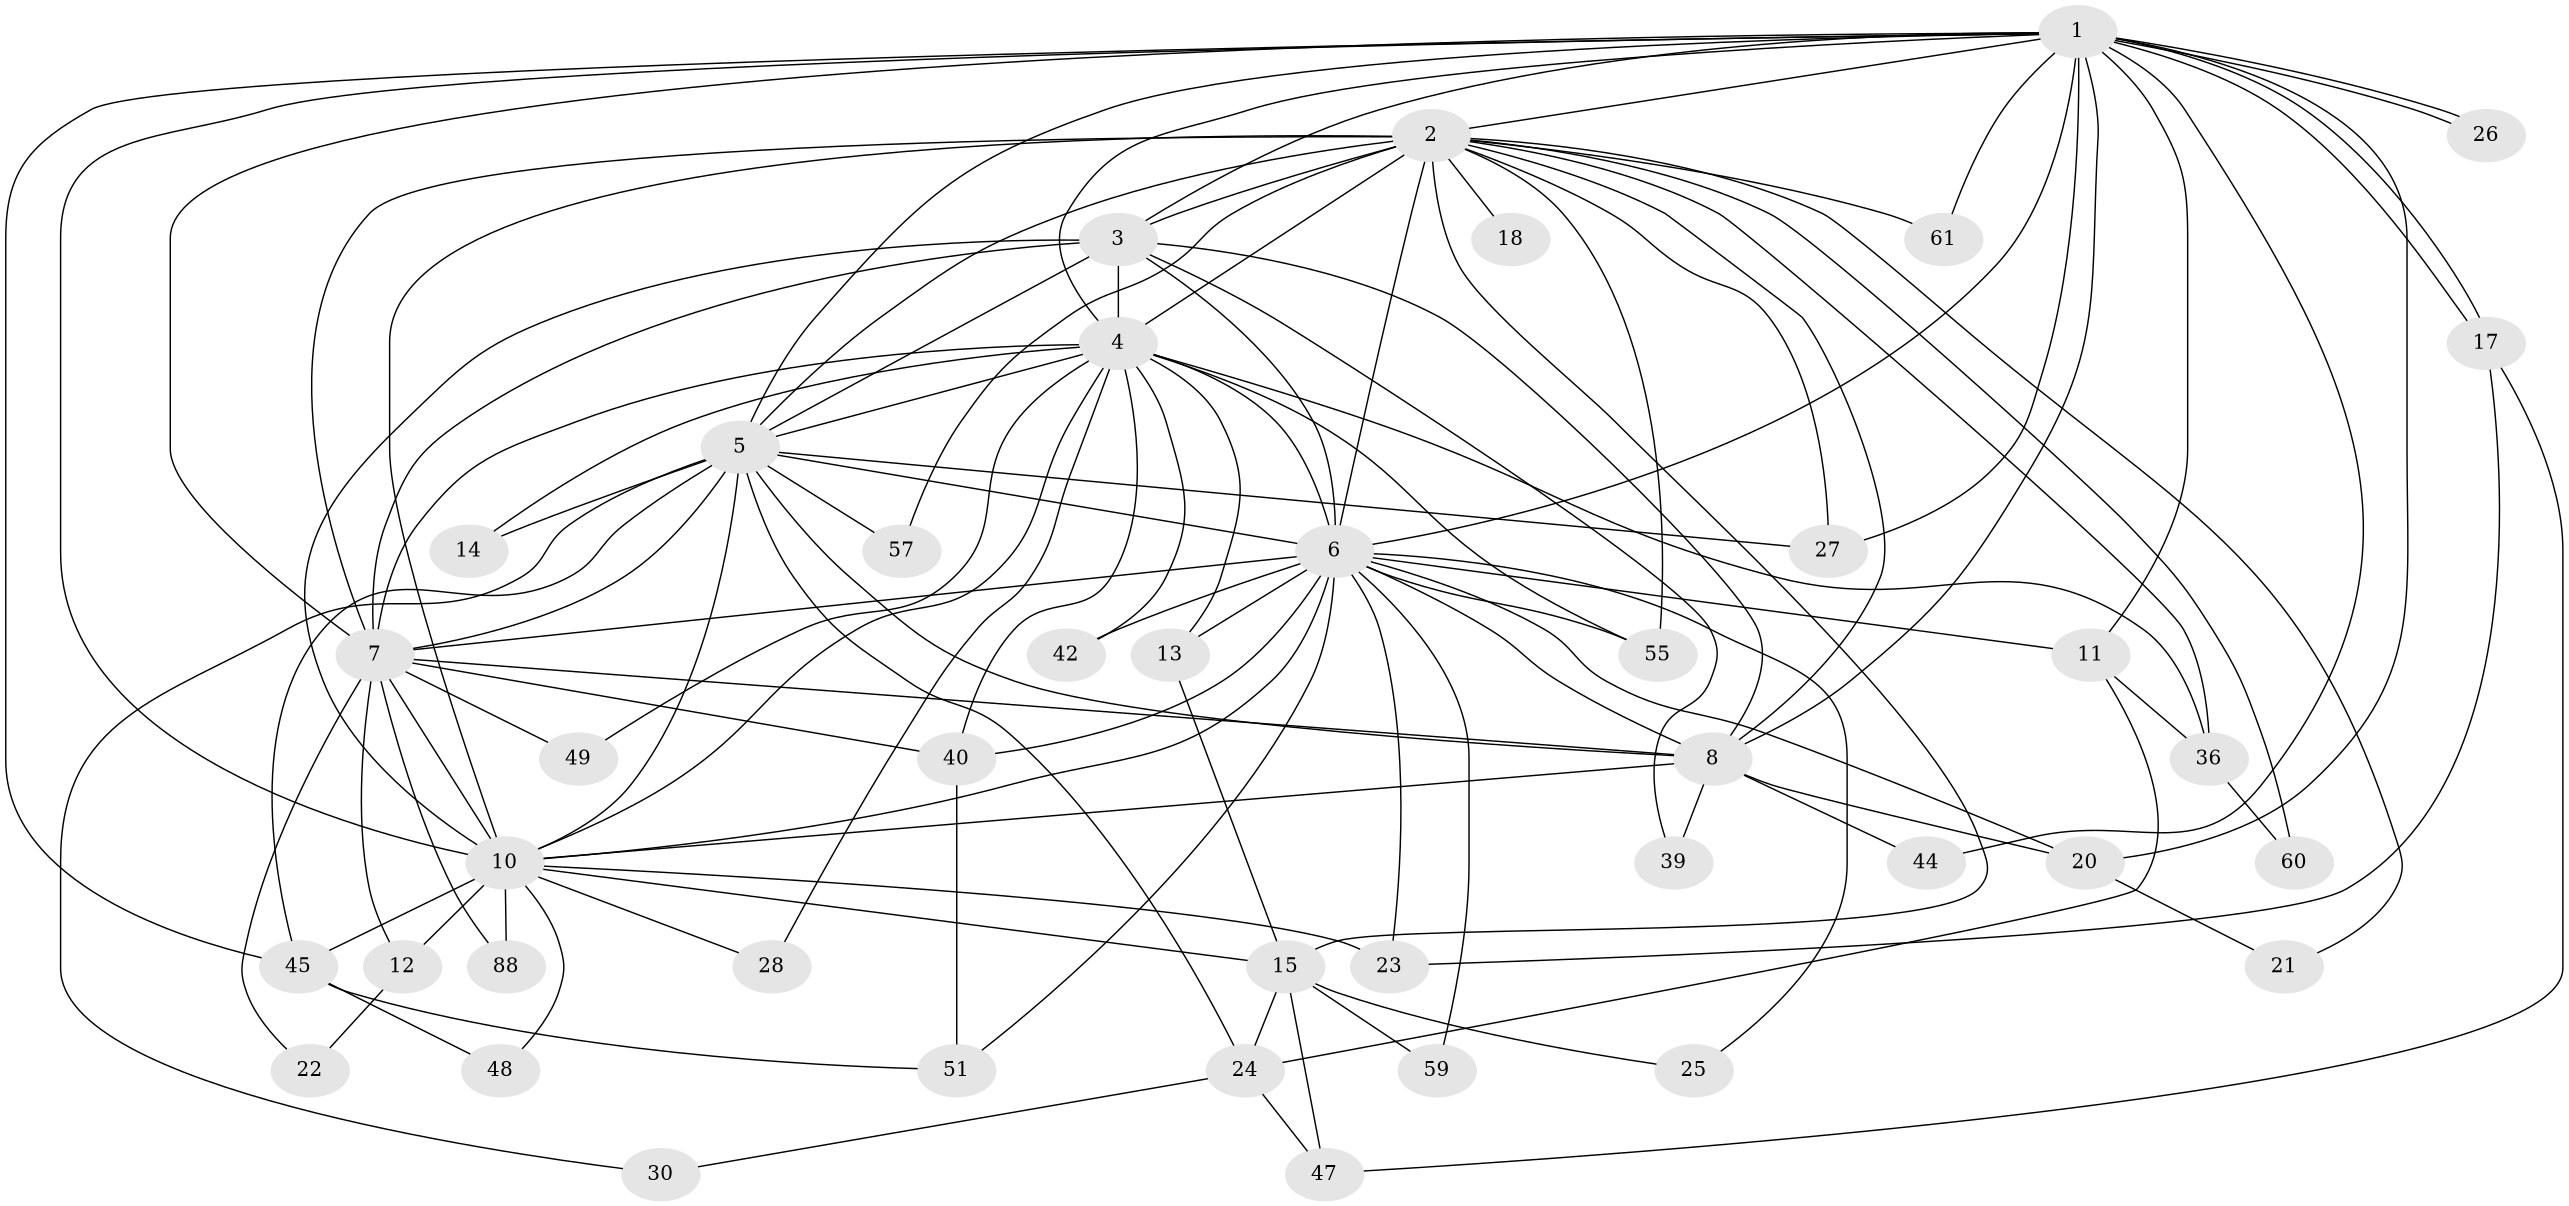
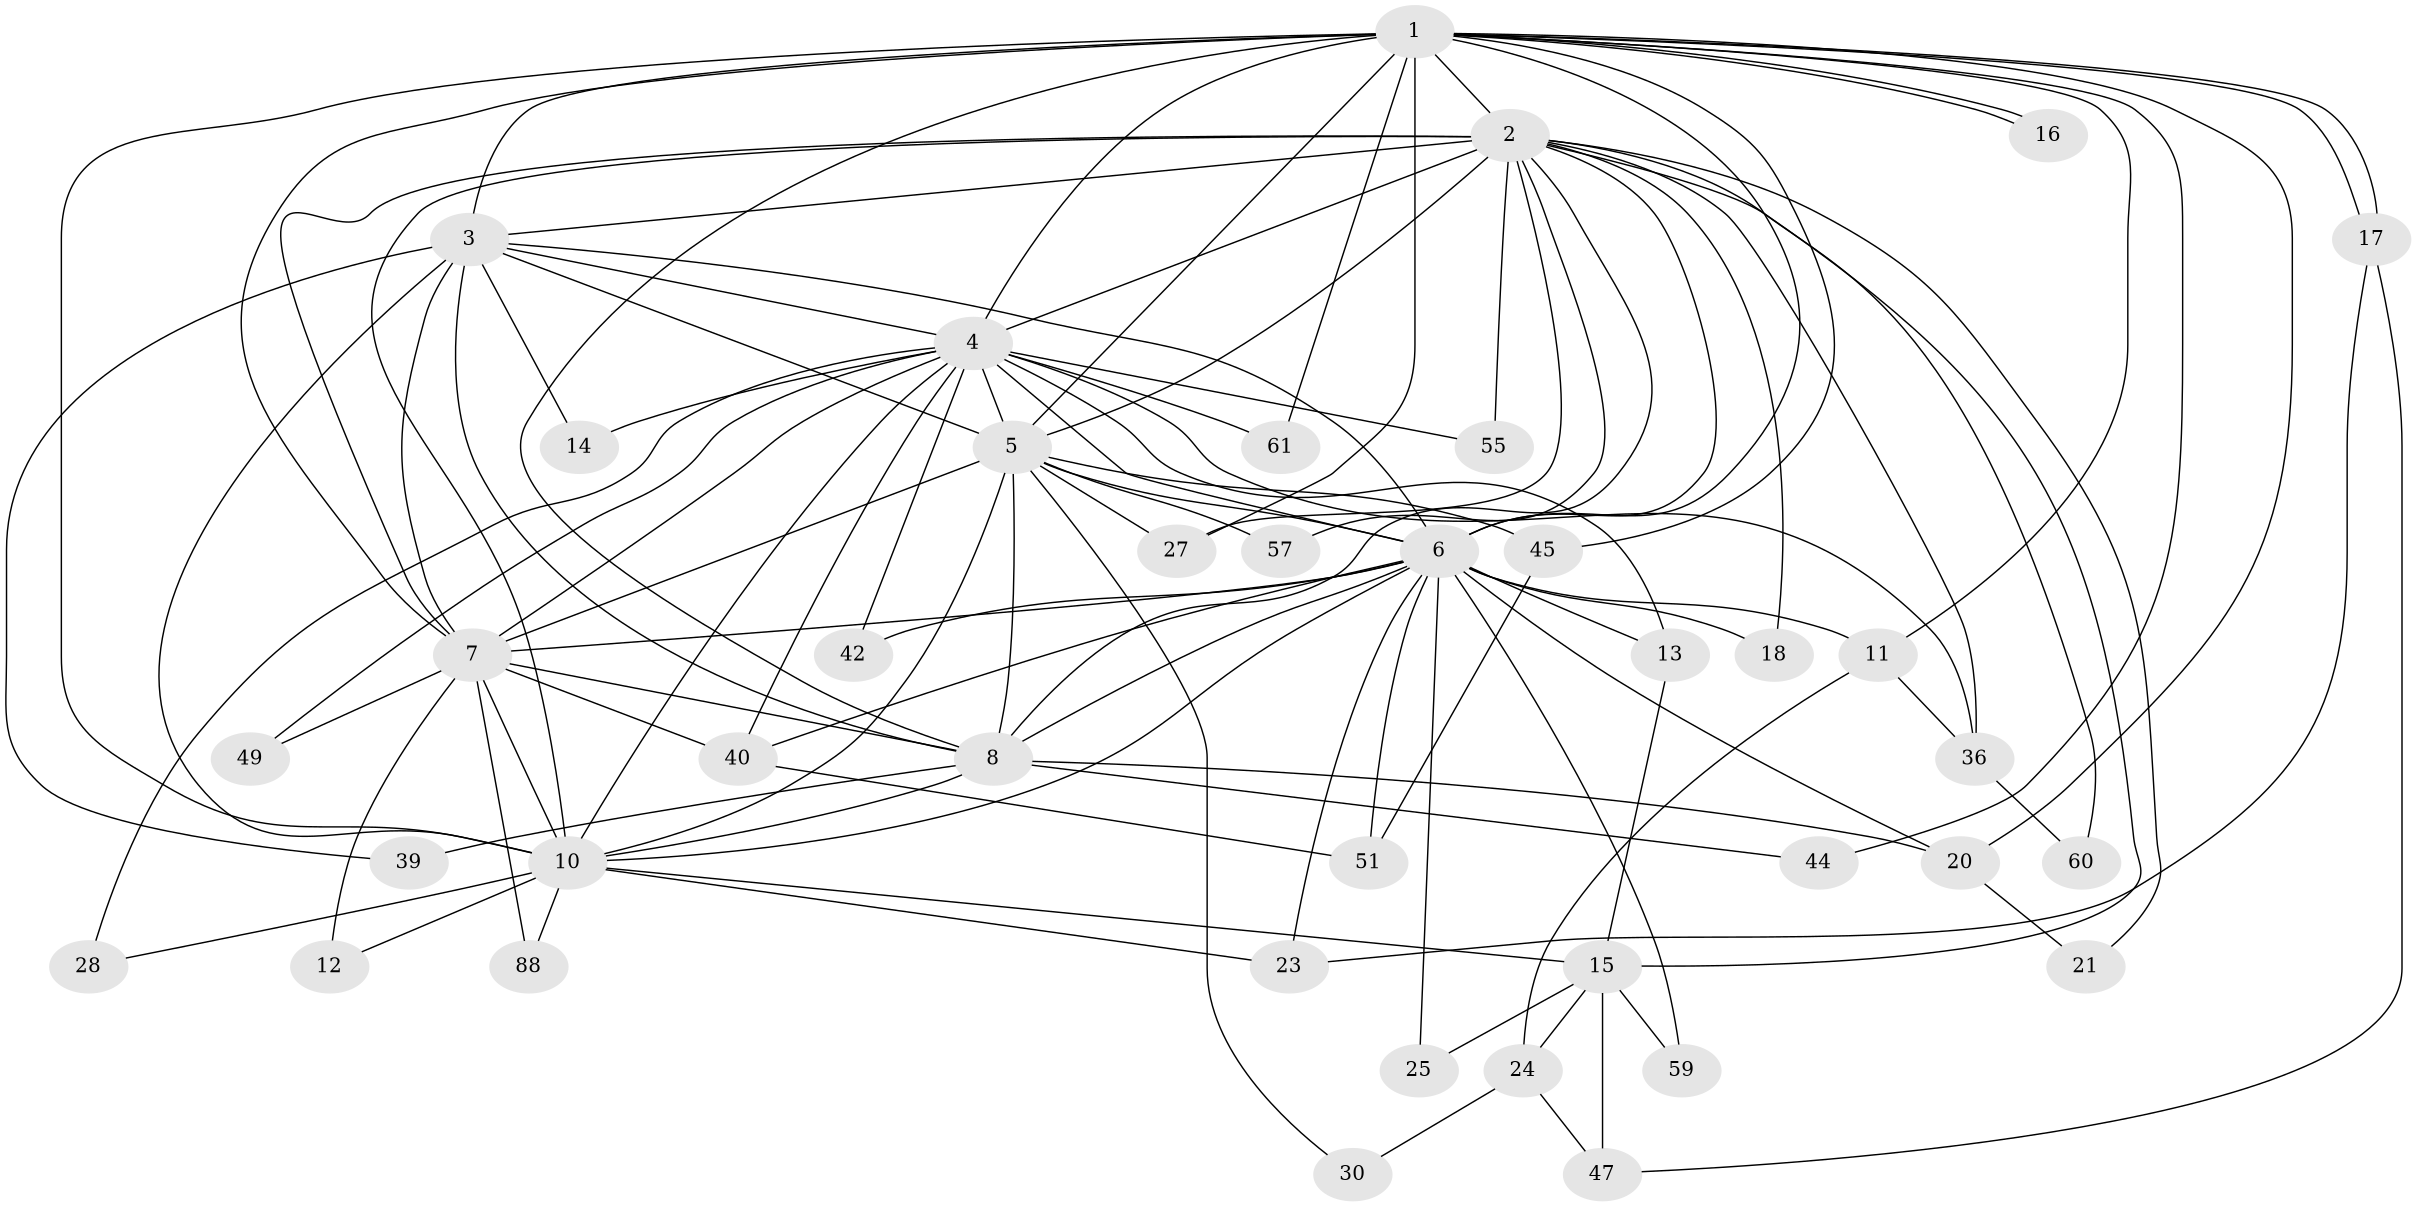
node "26": label "26" -> "16"
edge "2" -- "61": now "4" -- "61"
edge "5" -- "14": now "3" -- "14"
edge "6" -- "55": now "6" -- "18"
edge "5" -- "24": removed
edge "10" -- "45": removed
node "22": removed
node "48": removed
